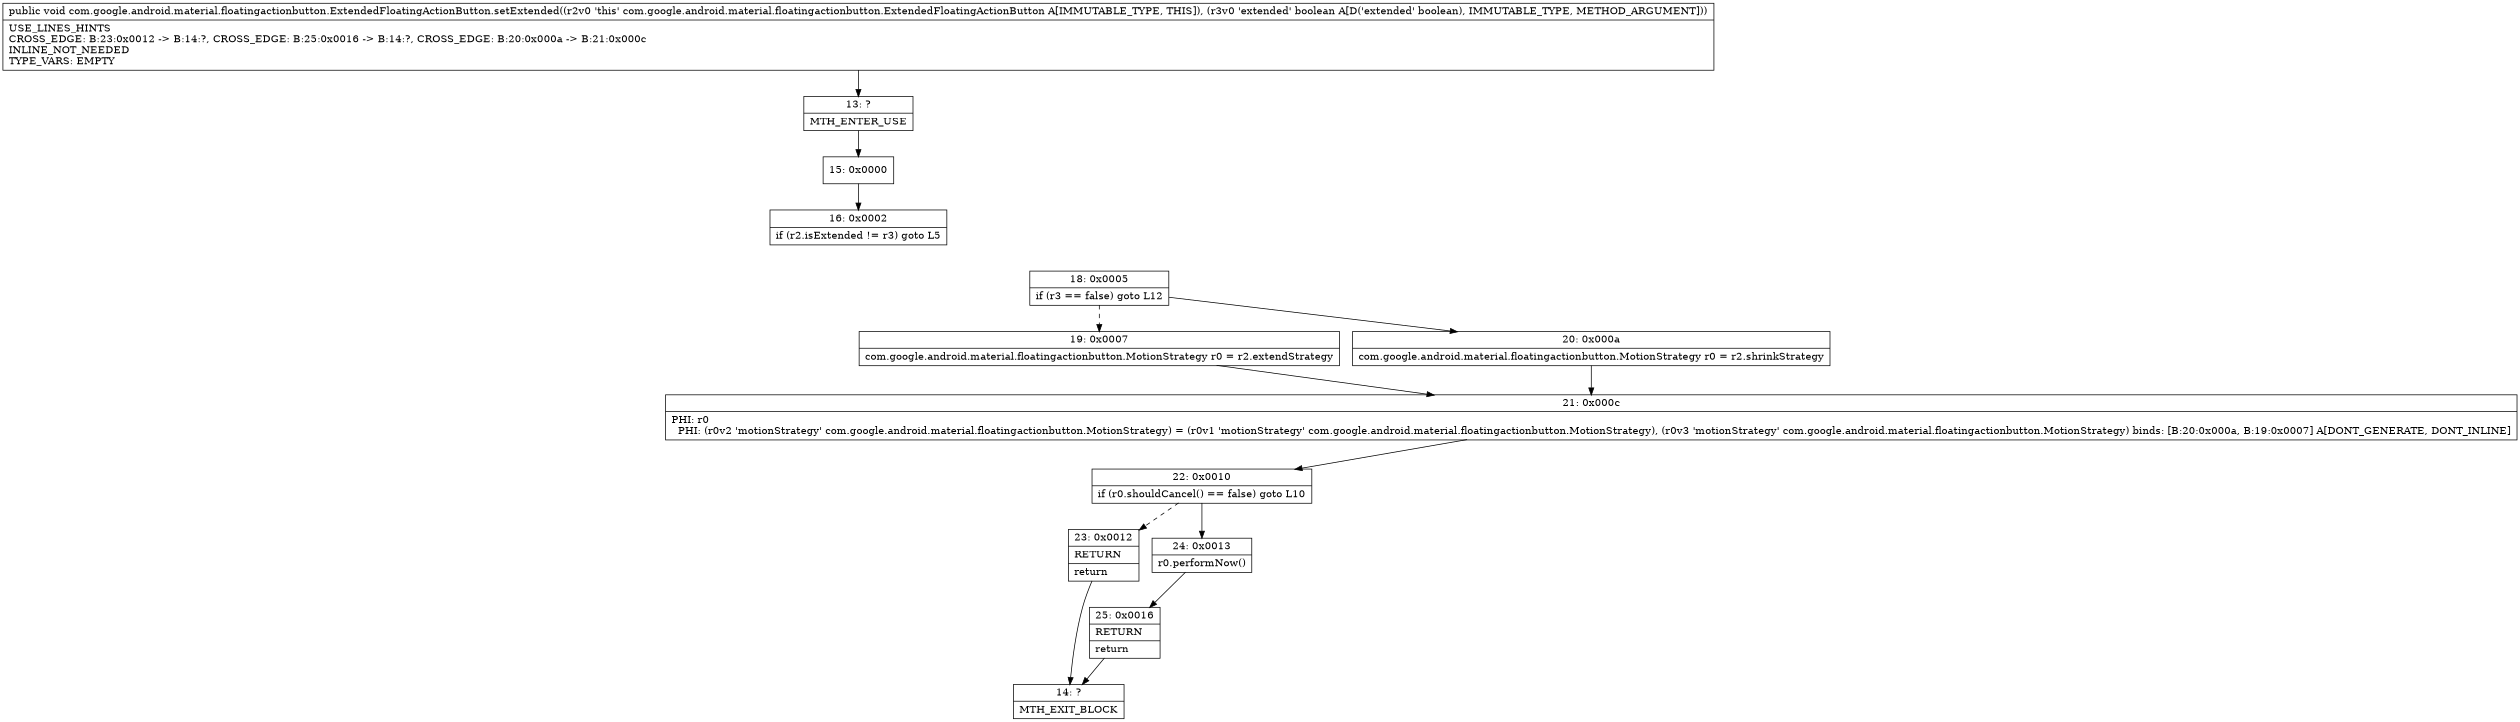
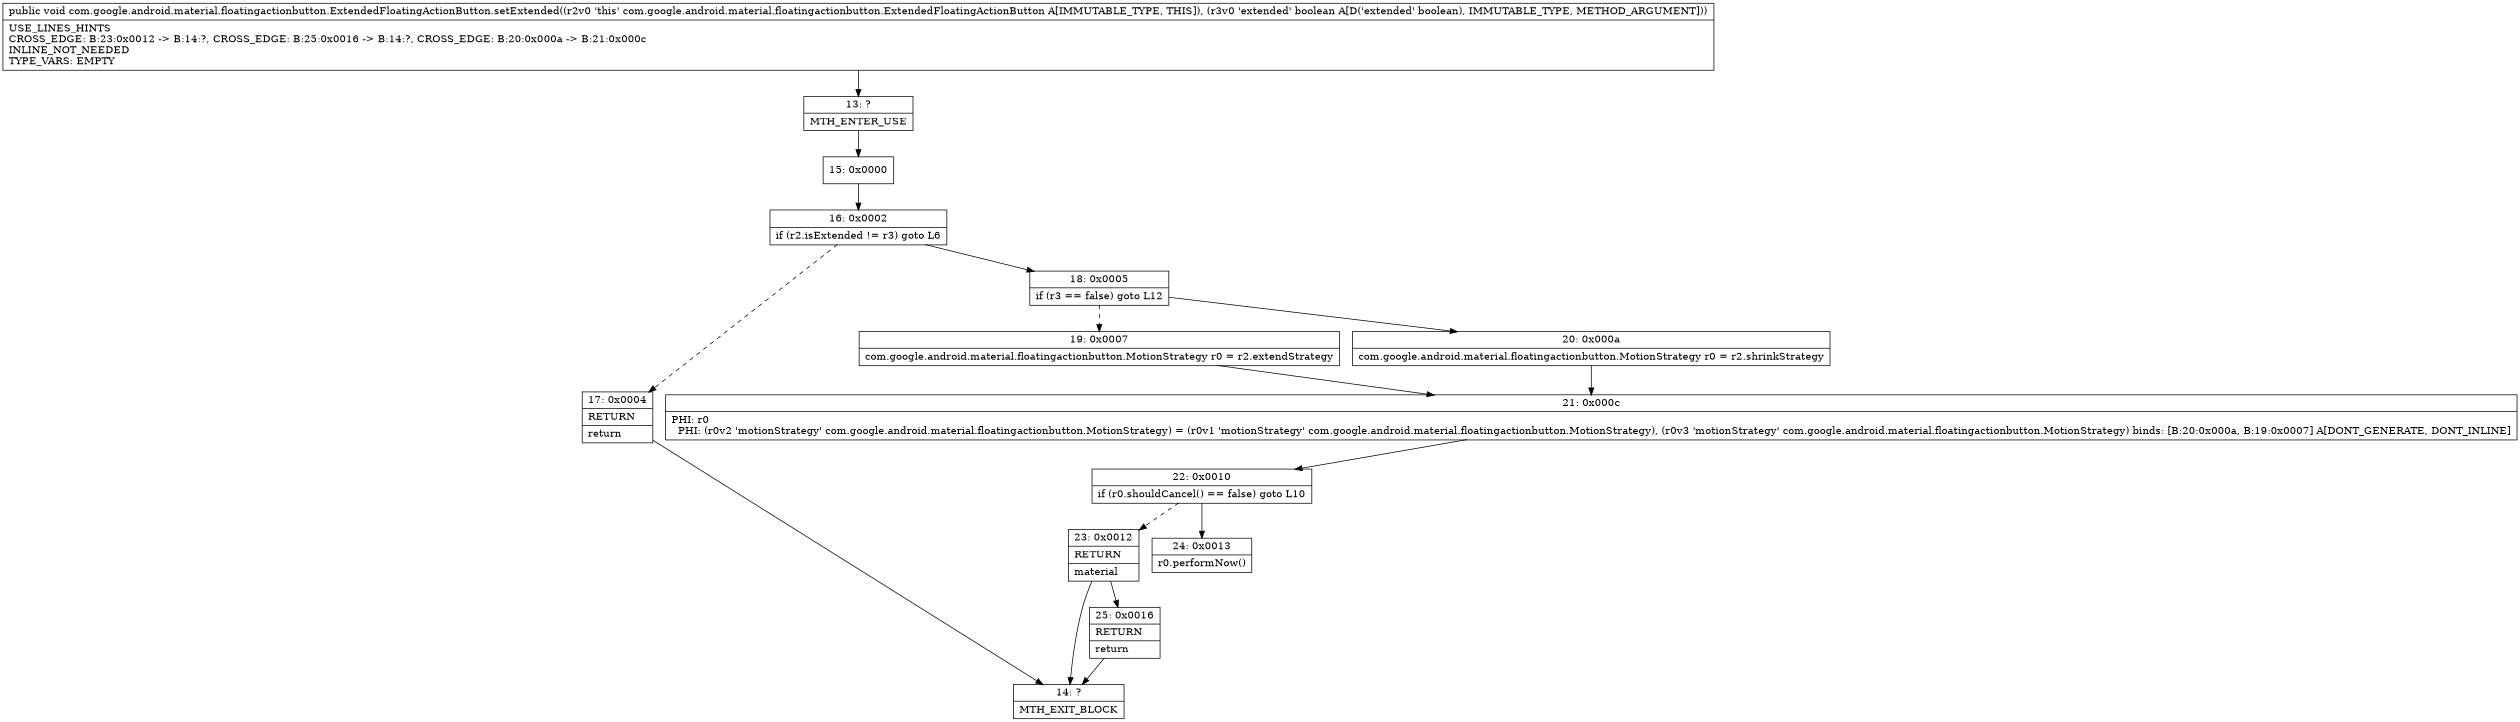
node "16: 0x0002": text "if (r2.isExtended != r3) goto L5" -> "if (r2.isExtended != r3) goto L6"
edge "16: 0x0002" -> "18: 0x0005": added
node "17: 0x0004": added
node "23: 0x0012": text "return" -> "material"
edge "24: 0x0013" -> "25: 0x0016": now "23: 0x0012" -> "25: 0x0016"
